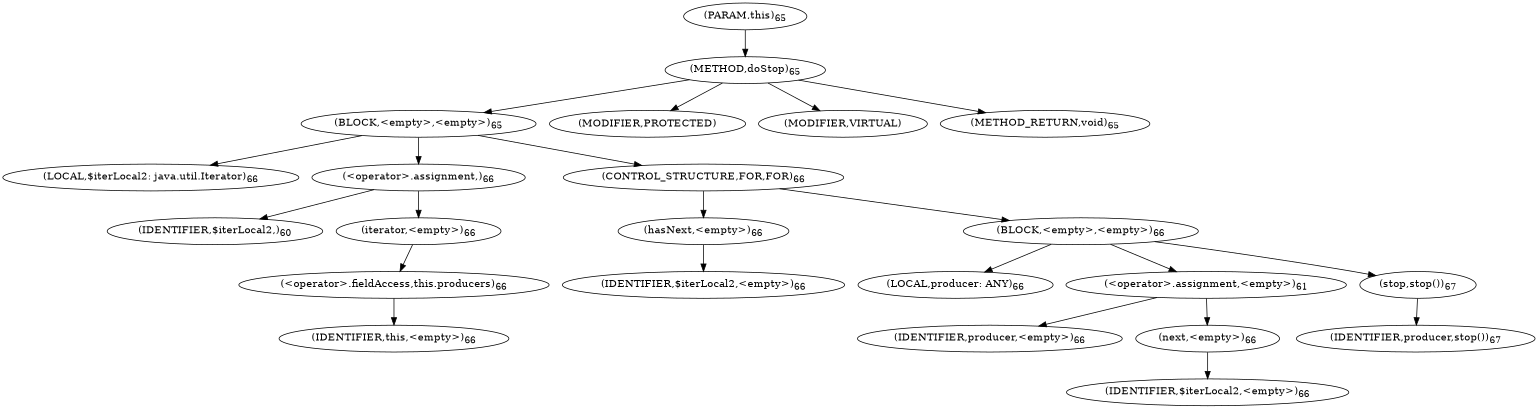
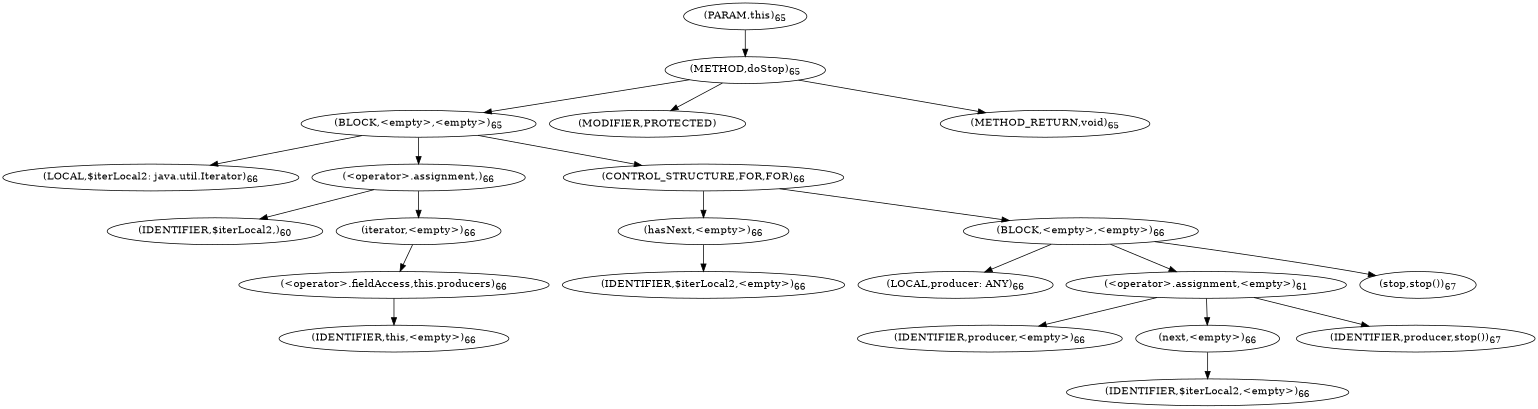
node "(MODIFIER,VIRTUAL)": removed
edge "(stop,stop())" -> "(IDENTIFIER,producer,stop())": now "(<operator>.assignment,<empty>)" -> "(IDENTIFIER,producer,stop())"
